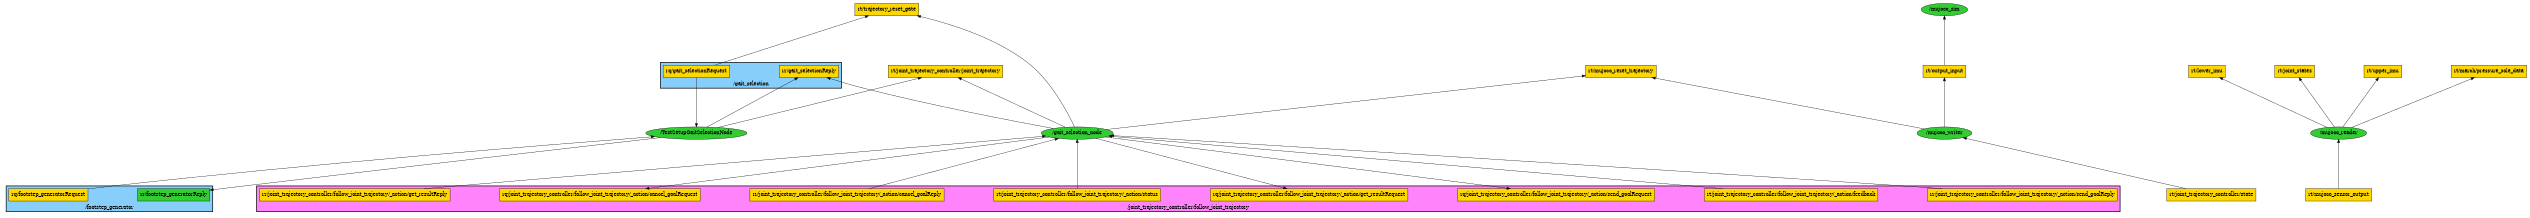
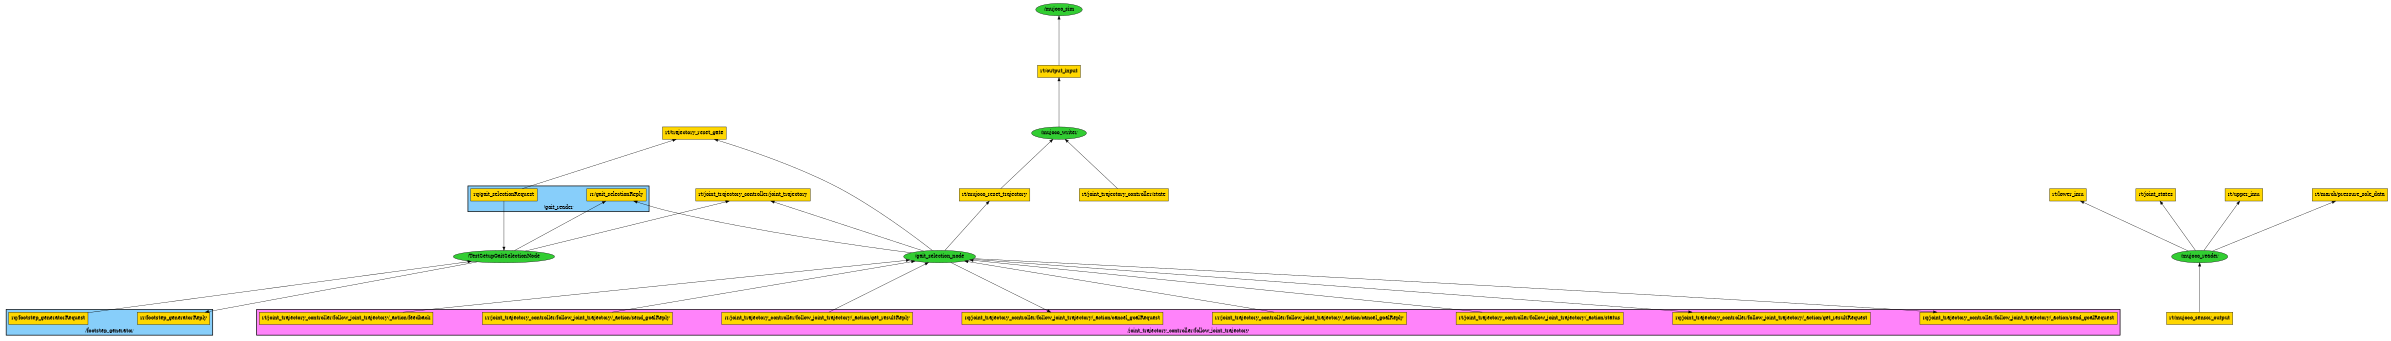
cluster "/gait_selection": label "/gait_selection" -> "/gait_reader"
edge "/mujoco_writer" -> "rt/mujoco_reset_trajectory": reversed
node "rr/footstep_generatorReply": fillcolor limegreen -> gold
